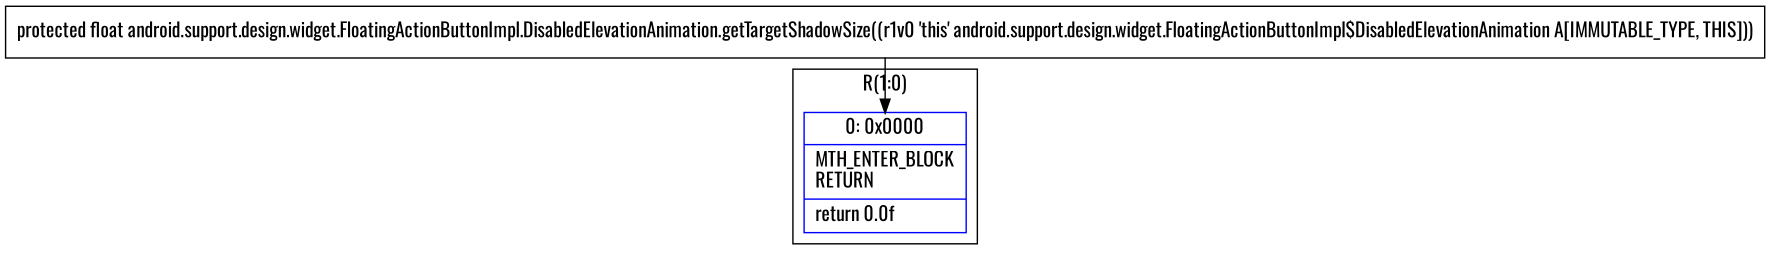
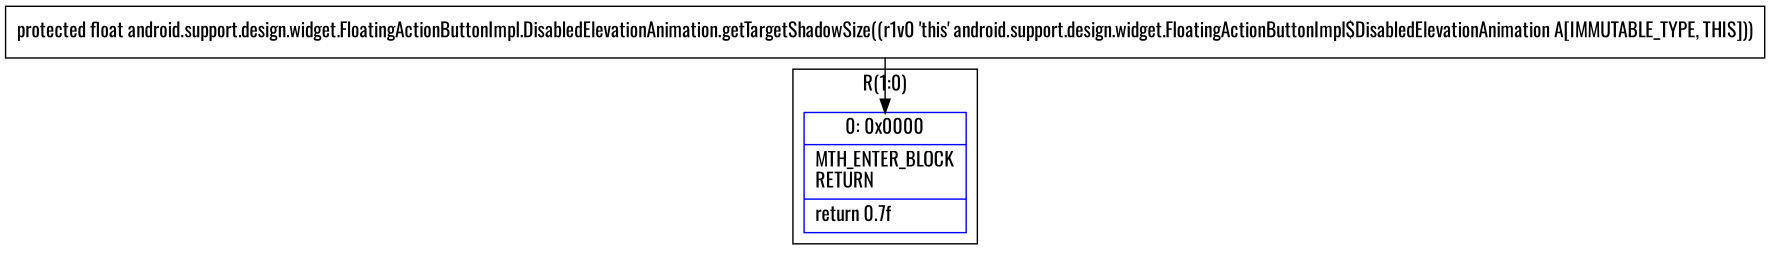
node "0: 0x0000": text "return 0.0f" -> "return 0.7f"
